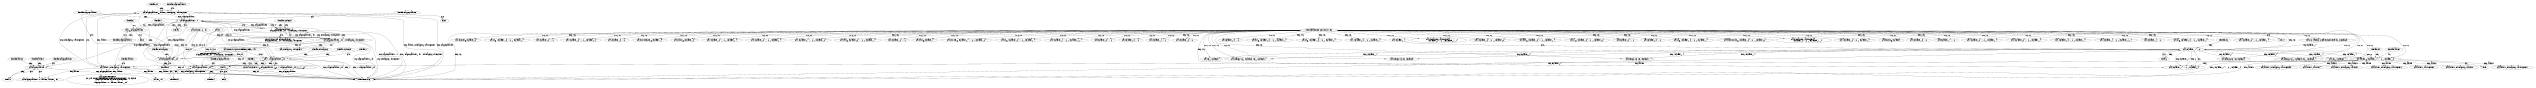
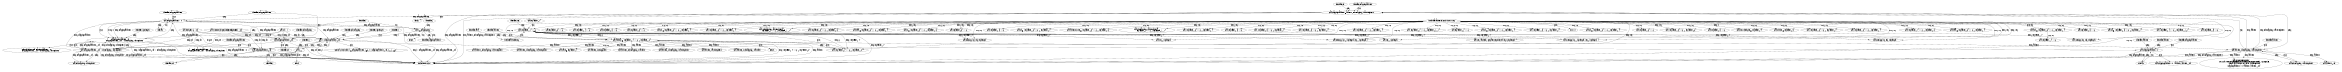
node "(Call,i = mapping_address)": label "(Call,i = mapping_address)" -> "(Call,i = mapping_req)"
edge "(MethodParameterIn,const uint7_t *req)" -> "(Call,slave = req[offset - 1])": now "(Call,address = (req[offset + 1] << 8) + req[offset + 2])" -> "(Call,slave = req[offset - 1])"
edge "(MethodParameterIn,const uint7_t *req)" -> "(Call,req[offset + 7] << 8)": now "(Call,and = (req[offset + 3] << 8) + req[offset + 4])" -> "(Call,req[offset + 7] << 8)"
edge "(MethodParameterIn,const uint7_t *req)" -> "(Call,nb_write_bytes = req[offset + 9])": label "DDG: req" -> "DDG: 0"
edge "(MethodParameterIn,const uint7_t *req)" -> "(Call,and = (req[offset + 3] << 8) + req[offset + 4])": label "DDG: req" -> "AST: req"
node "(Call,nb_bytes = req[offset + 5])": removed
node "(Call,nb_write = (req[offset + 7] << 8) + req[offset + 8])": removed
node "(Call,function = req[offset])": removed
edge "(Call,(req[offset + 1] << 8) + req[offset + 2])" -> "(Call,address = (req[offset + 1] << 8) + req[offset + 2])": added, label "AST:"
edge "(Call,(mapping_address + nb) > mb_mapping->nb_registers)" -> "(Call,MODBUS_MAX_WRITE_REGISTERS < nb)": reversed
edge "(Call,mb_mapping->nb_registers)" -> "(Call,(mapping_address + nb) > mb_mapping->nb_registers)": label "AST: " -> "DDG: mapping_address + nb"
edge "(Call,ctx->backend->prepare_response_tid(req, &req_length))" -> "(Call,req[offset + 1] << 8)": reversed
node "(Identifier,sft)": label "(Identifier,sft)" -> "(Identifier,data)"
edge "(Call,MODBUS_MAX_WRITE_REGISTERS < nb)" -> "(Call,i < mapping_address + nb)": label "DDG: i" -> "DDG: nb"
node "(Literal,8)": label "(Literal,8)" -> "(MethodParameterIn,8)"
node "(Call,mb_mapping->start_registers)": added
node "(Literal,i++)": label "(Literal,i++)" -> "(Call,i++)"
node "(Call,address - start_bits)": label "(Call,address - start_bits)" -> "(Call,address - memcpy_bits)"
node "(Call,address - start_registers)": label "(Call,address - start_registers)" -> "(Call,address - slave_registers)"
node "(Call,int + nb)": label "(Call,int + nb)" -> "(Call,address + nb)"
node "(MethodReturn,rsp)": label "(MethodReturn,rsp)" -> "(MethodReturn,int)"
